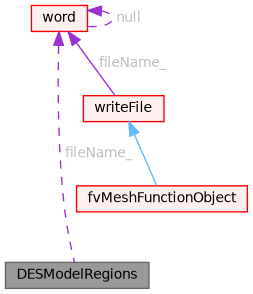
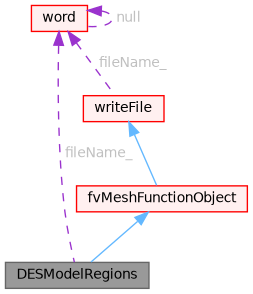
edge "writeFile" -> "word": style solid -> dashed
edge "DESModelRegions" -> "fvMeshFunctionObject": added
